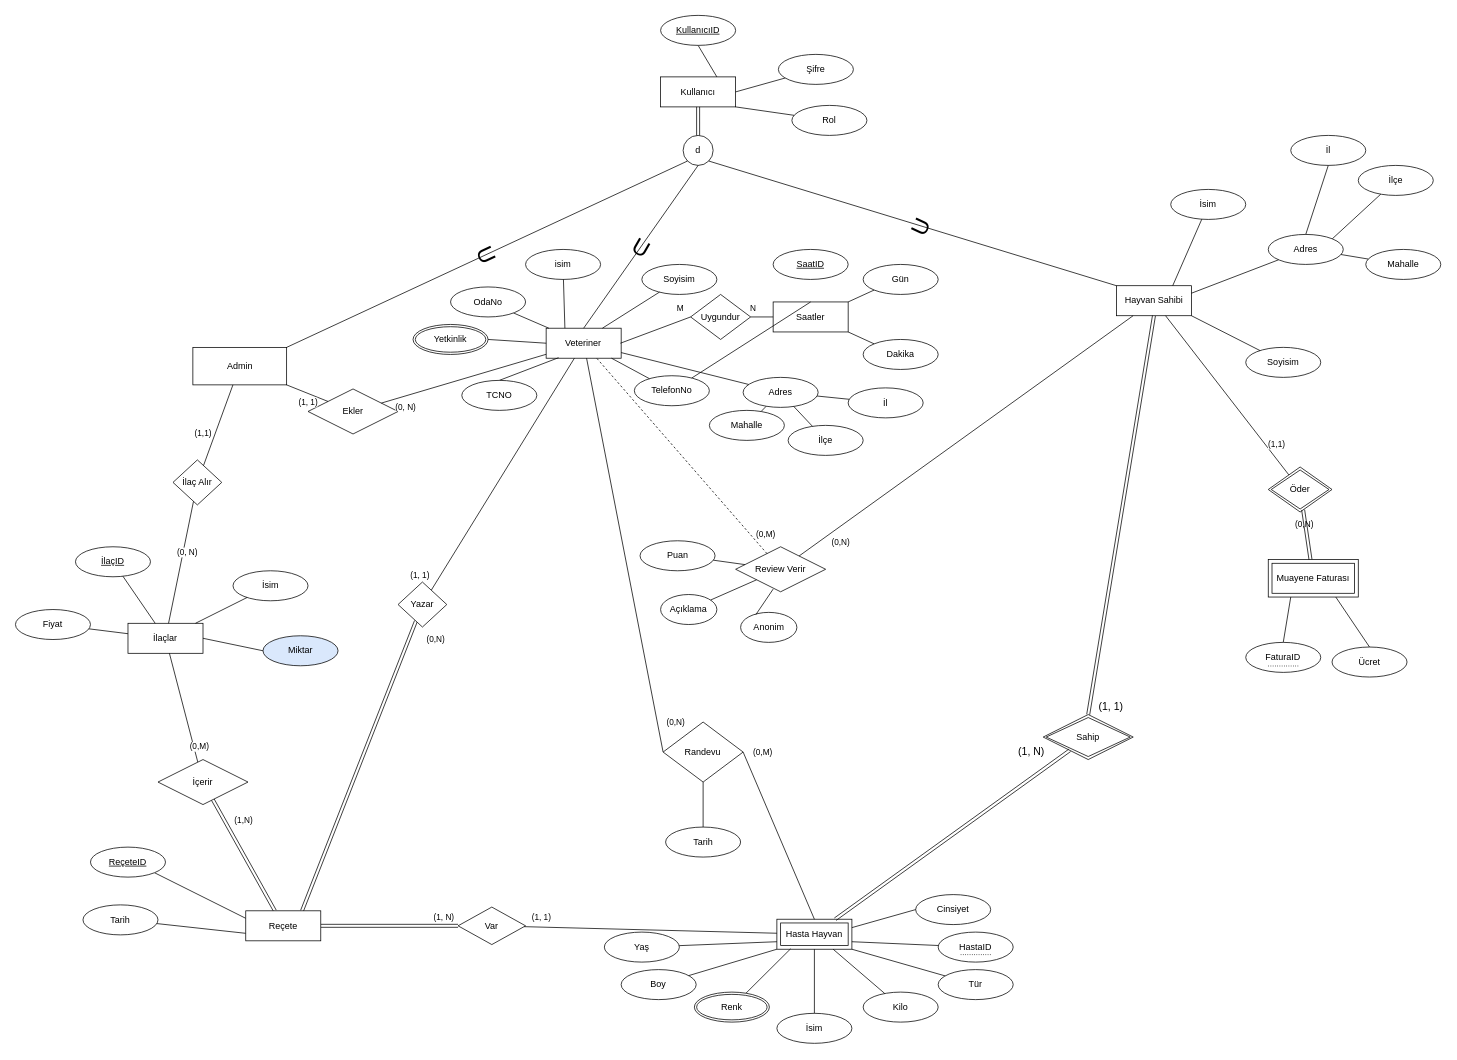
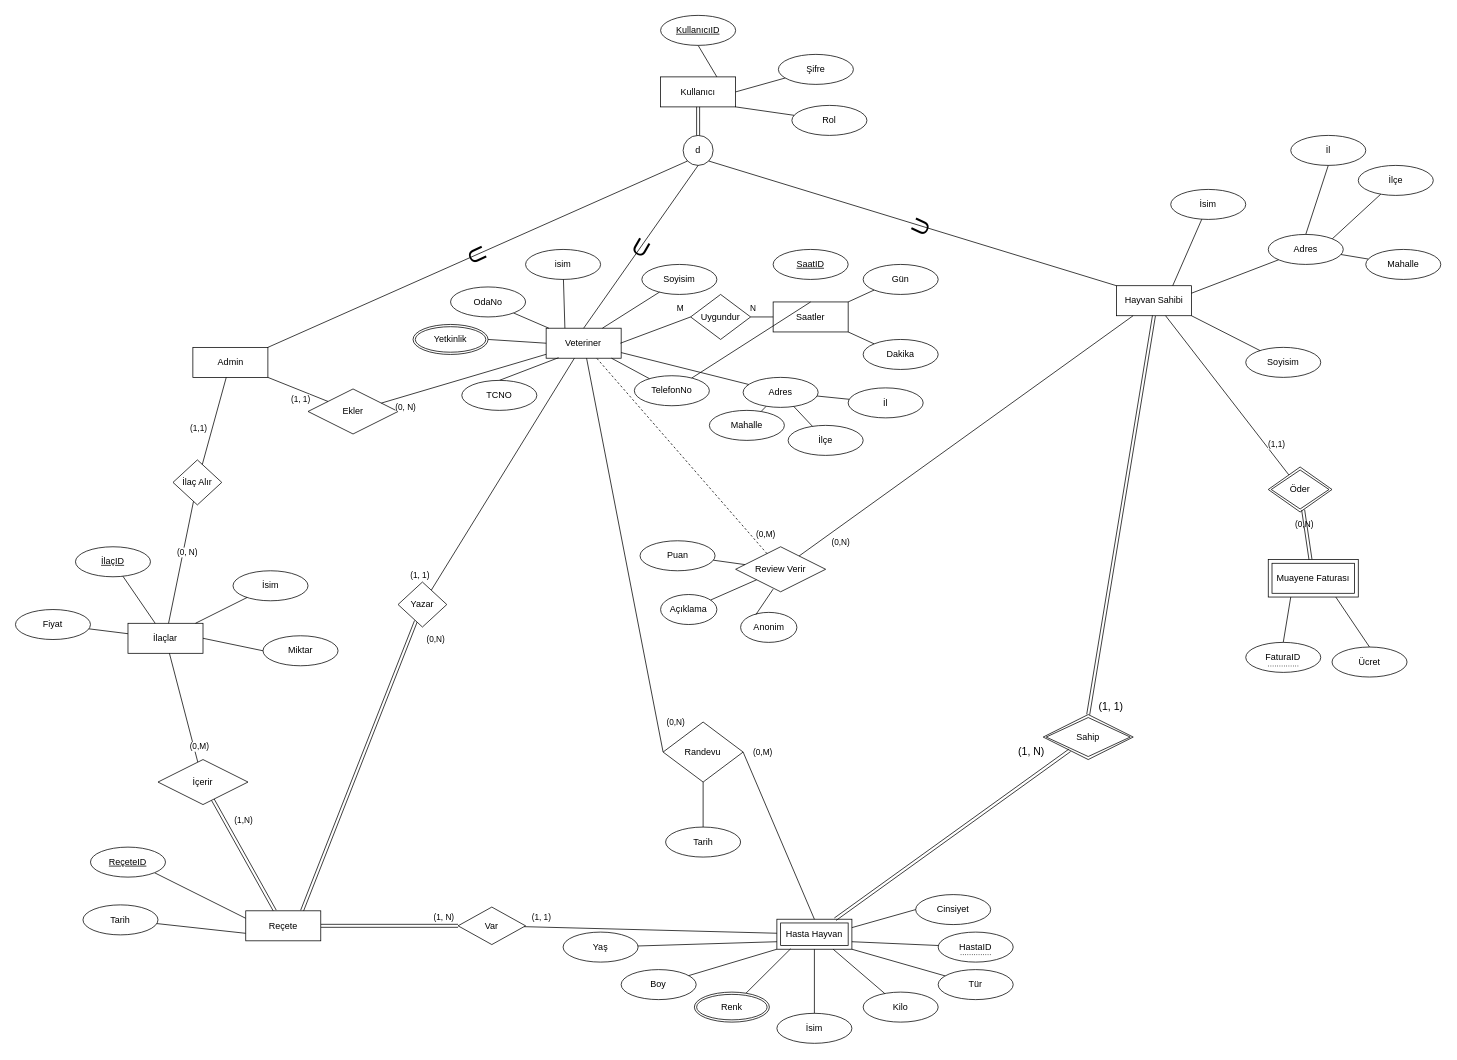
node "Admin": size 94x38 -> 75x30
node "Miktar": fillcolor #dae8fc -> #ffffff
node "Yaş": moved (642, 947) -> (600, 947)
